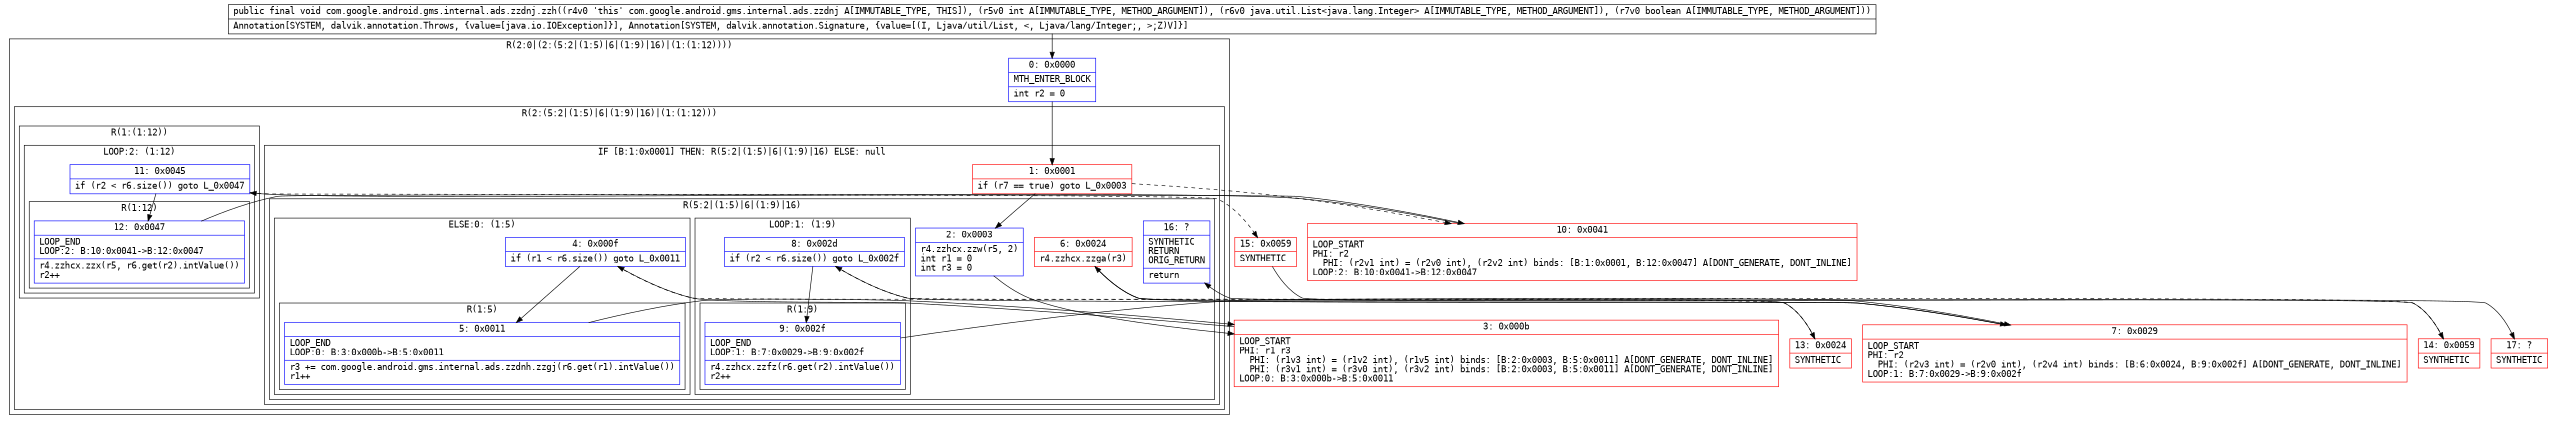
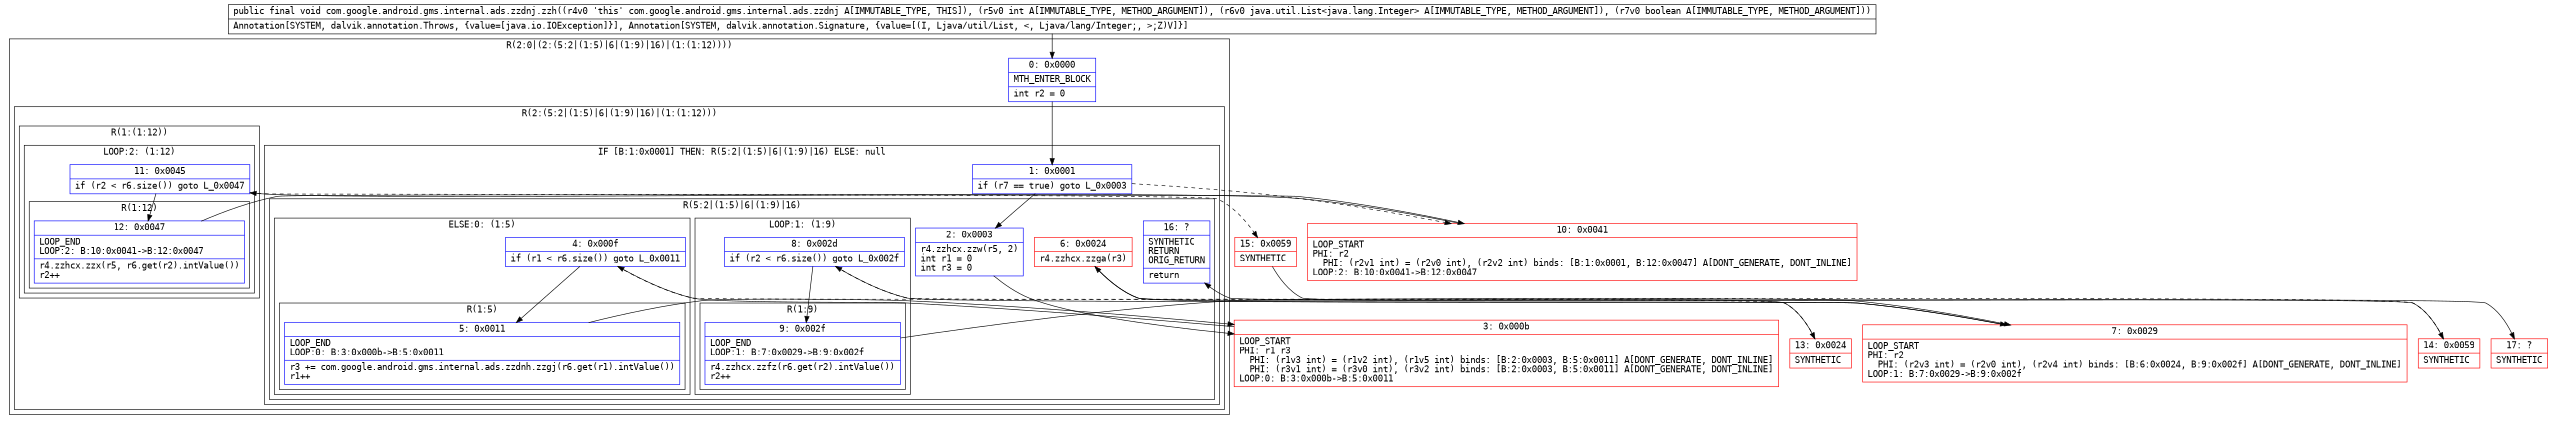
node "1: 0x0001": color red -> blue
